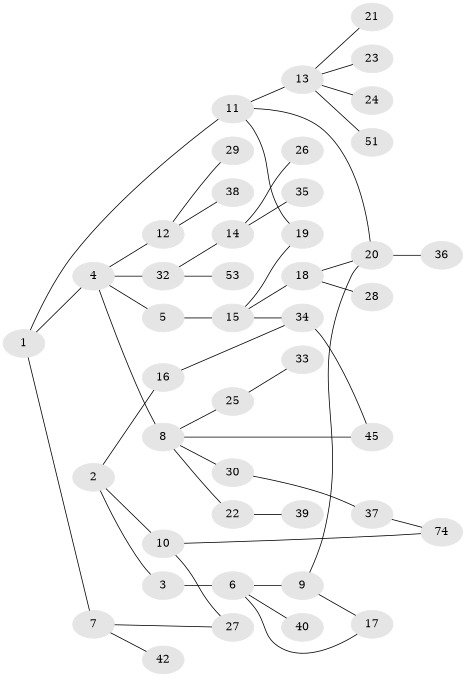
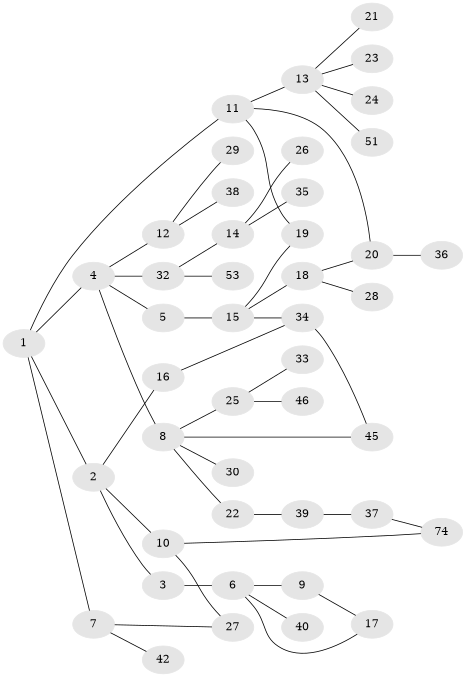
node "46": added
edge "1" -- "2": added
edge "20" -- "9": removed
edge "30" -- "37": now "39" -- "37"
